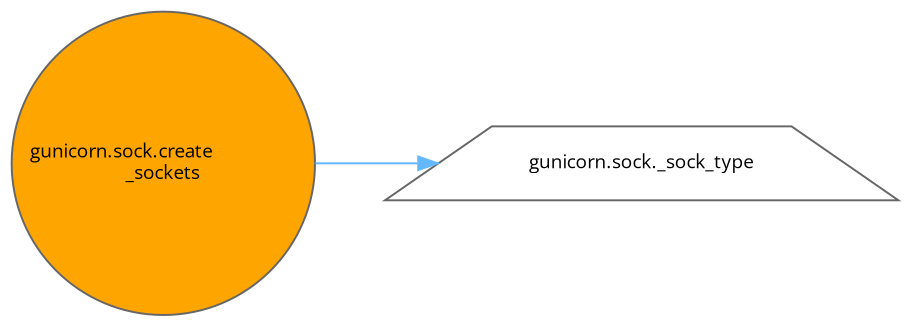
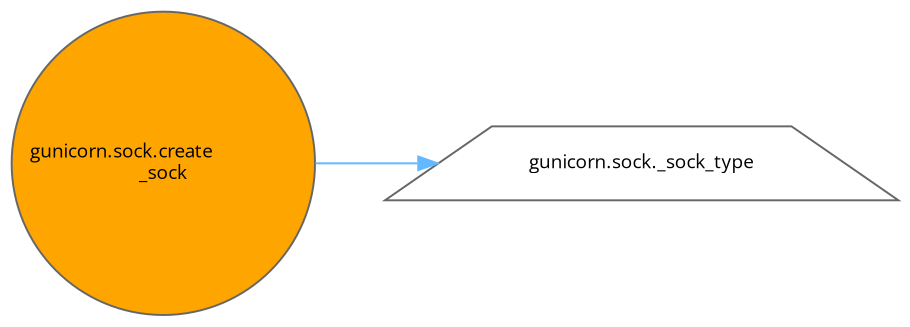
node "gunicorn.sock.create _sockets": label "gunicorn.sock.create _sockets" -> "gunicorn.sock.create _sock"
